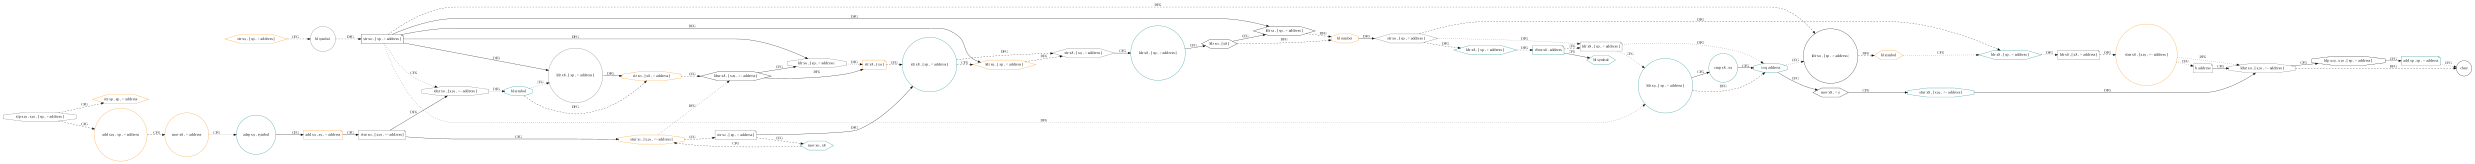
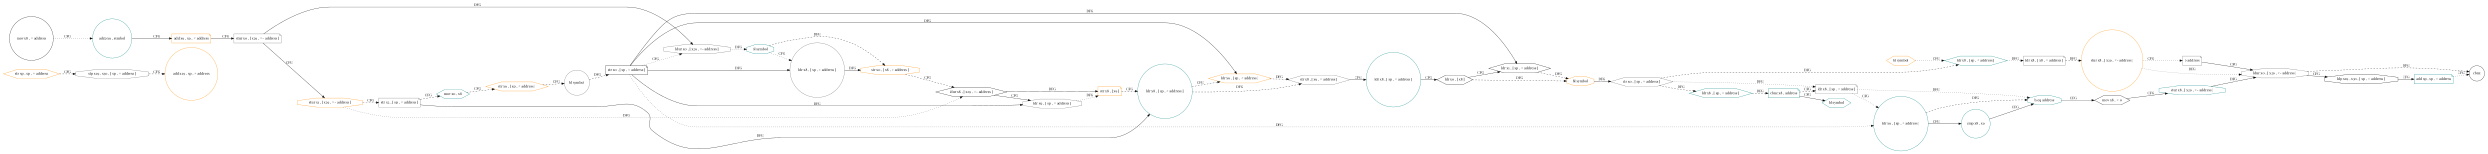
node "ldr x0 , [ sp , # address ]": removed
edge "stp x29 , x30 , [ sp , # address ]" -> "str sp , sp , # address": reversed
edge "add x29 , sp , # address" -> "mov x8 , # address": removed, label "CFG"
node "mov x8 , # address": color darkorange -> black
edge "mov x0 , x8" -> "stur x1 , [ x29 , #- address ]": now "mov x0 , x8" -> "str x9 , [ sp , # address ]"
